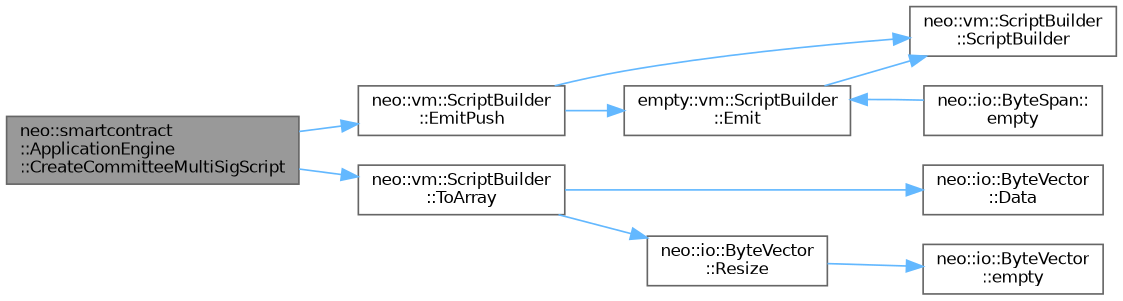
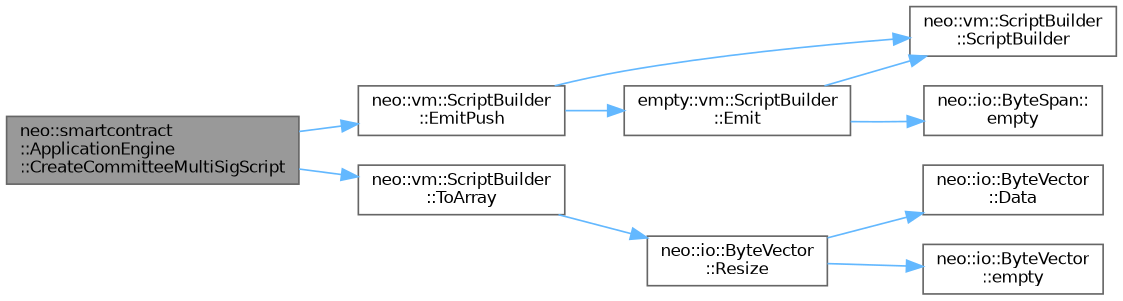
edge "neo::io::ByteSpan:: empty" -> "empty::vm::ScriptBuilder ::Emit": reversed
edge "neo::vm::ScriptBuilder ::ToArray" -> "neo::io::ByteVector ::Data": now "neo::io::ByteVector ::Resize" -> "neo::io::ByteVector ::Data"
